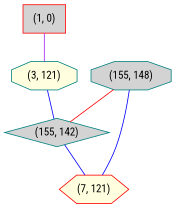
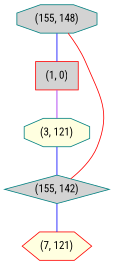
edge "(155, 148)" -- "(7, 121)": now "(155, 148)" -- "(1, 0)"
